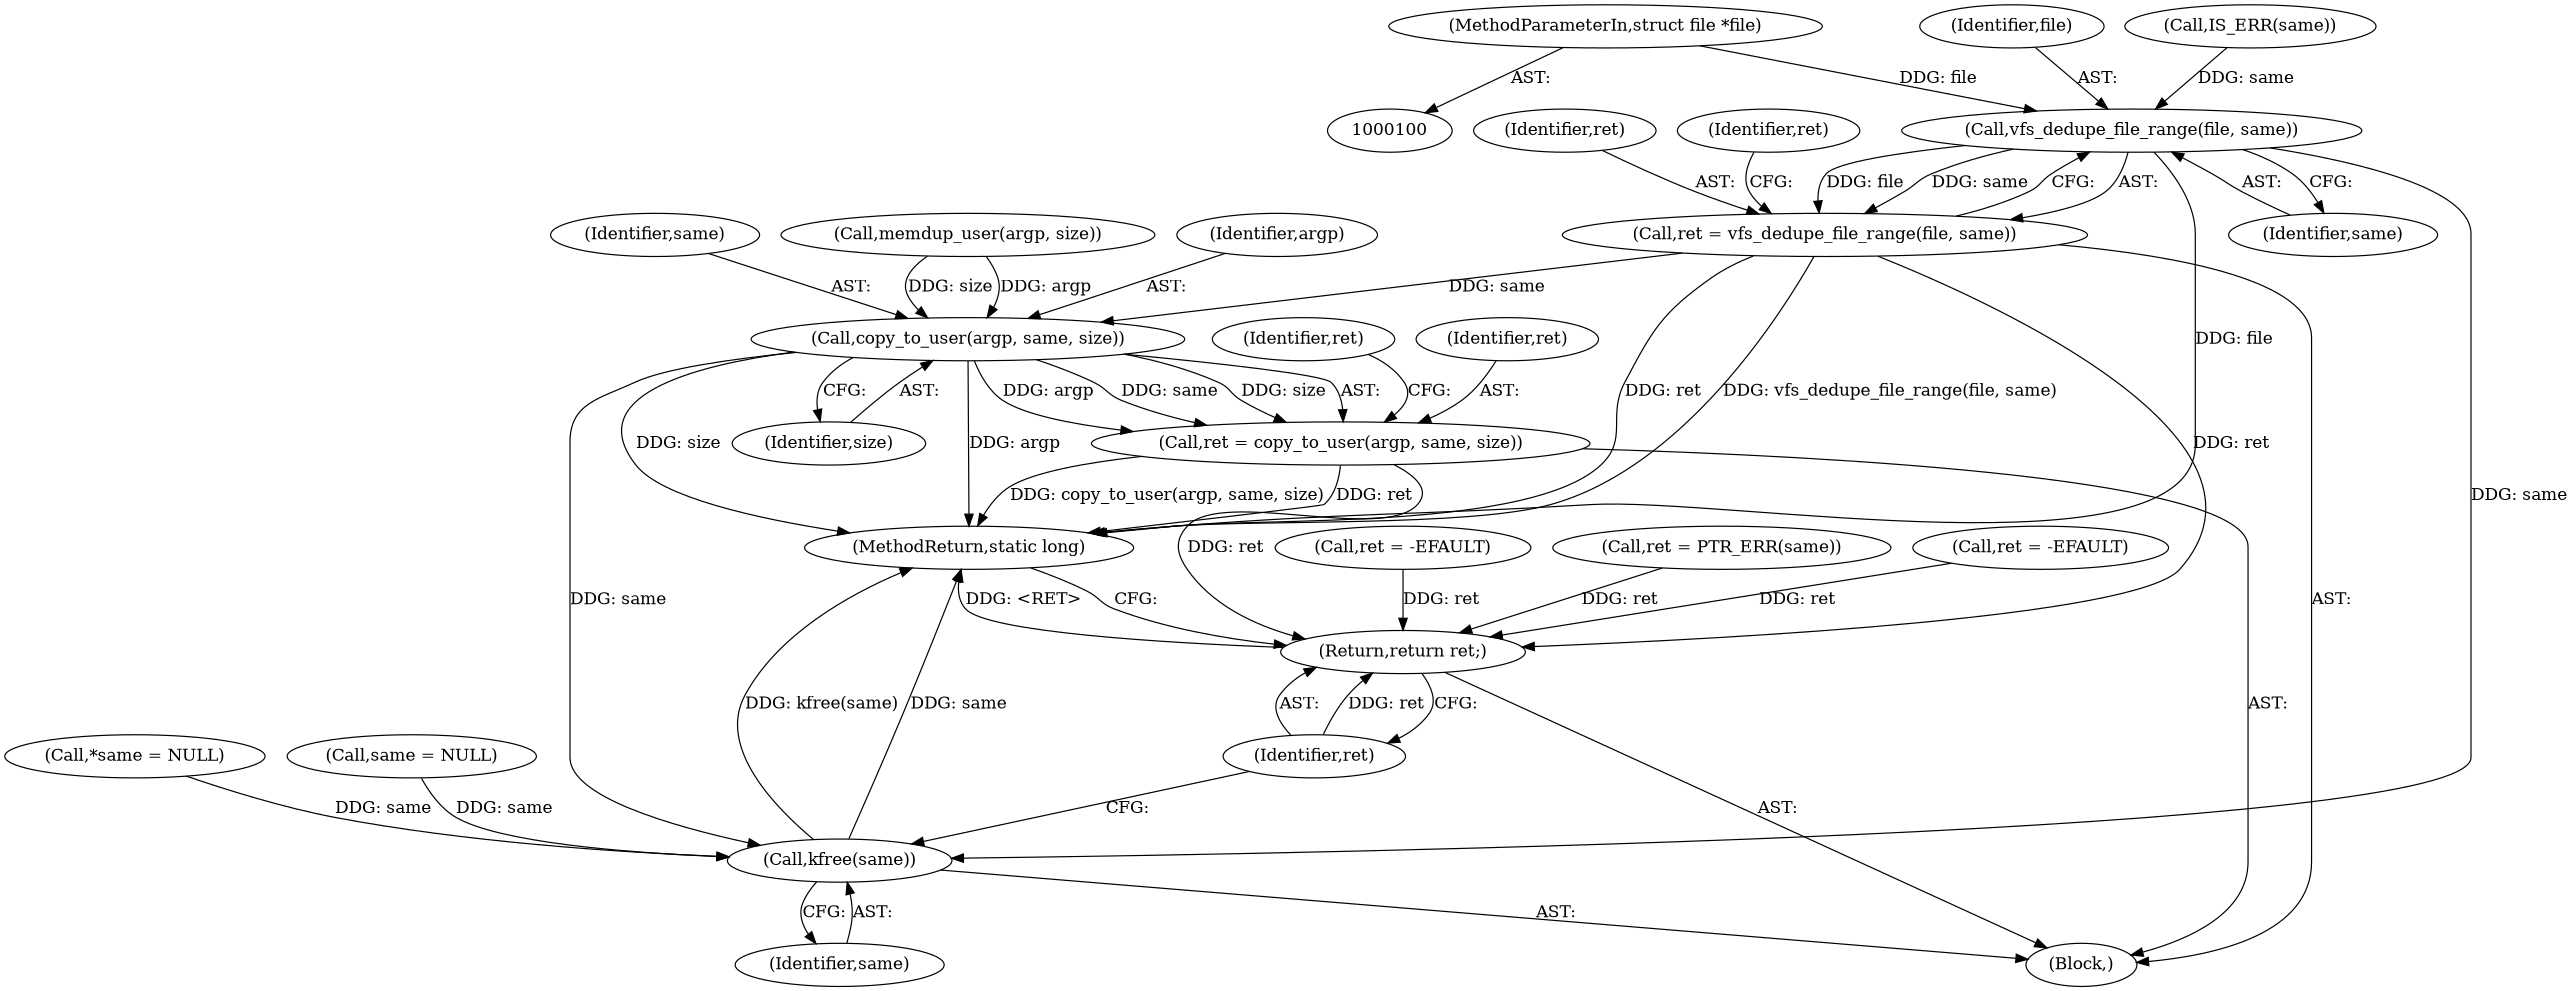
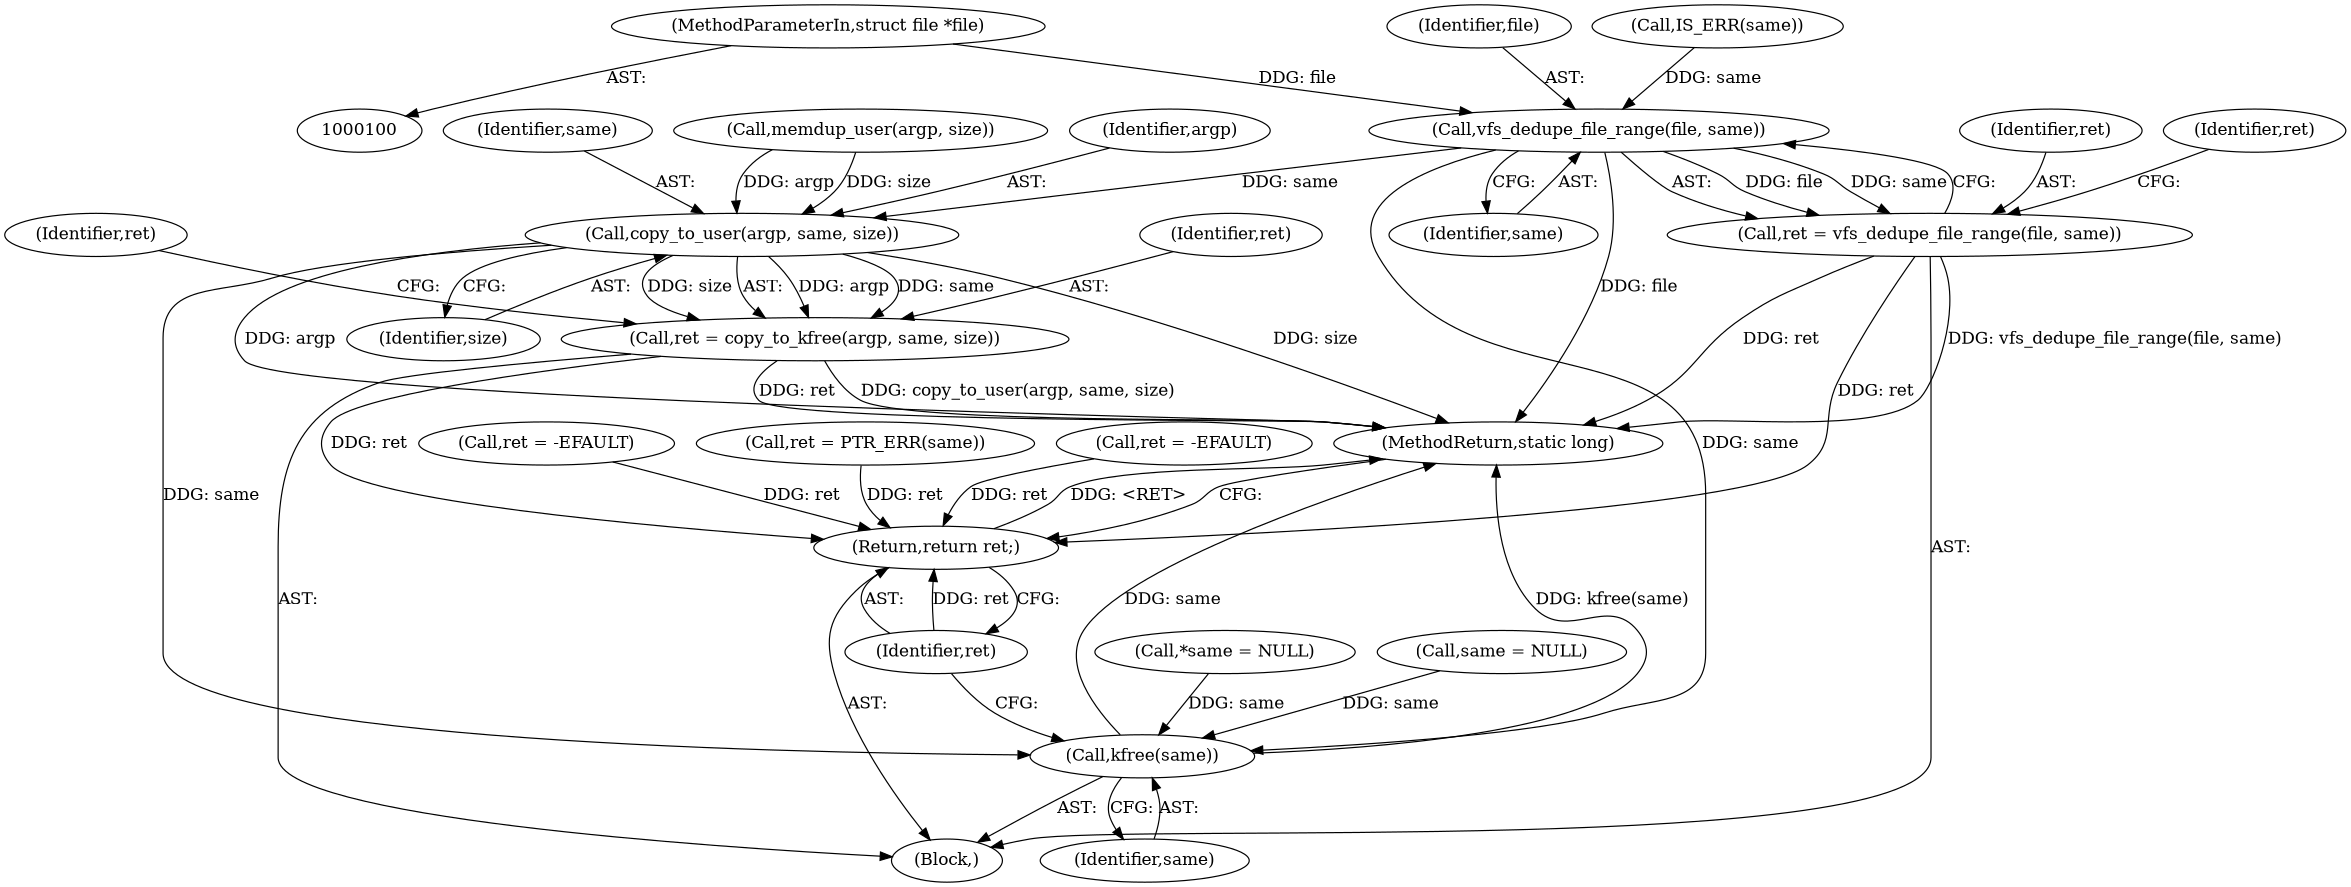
edge "(Call,ret = vfs_dedupe_file_range(file, same))" -> "(Call,copy_to_user(argp, same, size))": now "(Call,vfs_dedupe_file_range(file, same))" -> "(Call,copy_to_user(argp, same, size))"
node "(Call,ret = copy_to_user(argp, same, size))": label "(Call,ret = copy_to_user(argp, same, size))" -> "(Call,ret = copy_to_kfree(argp, same, size))"
